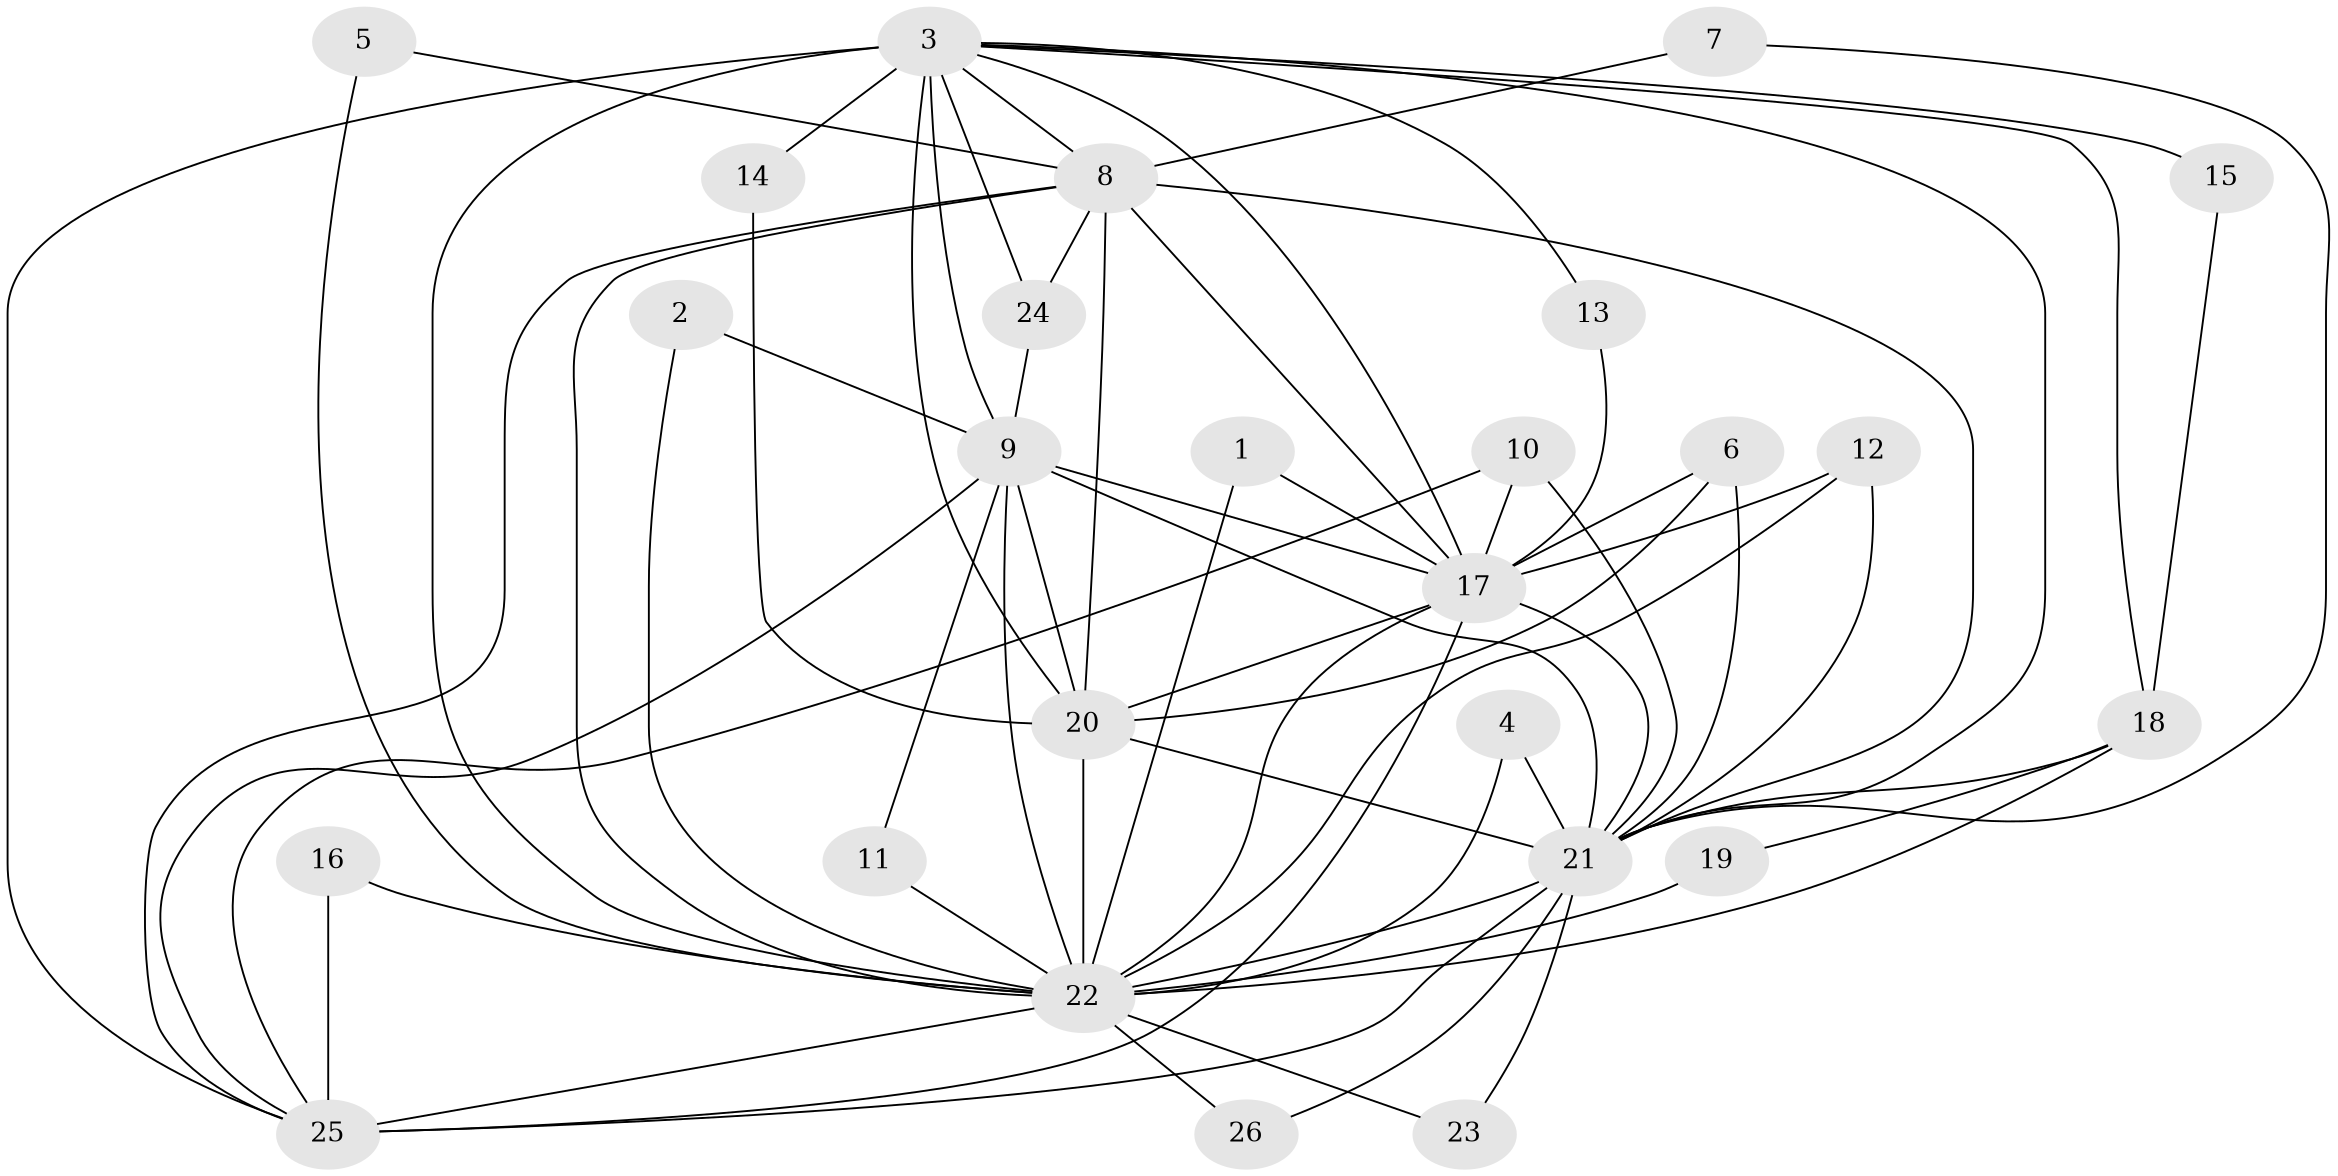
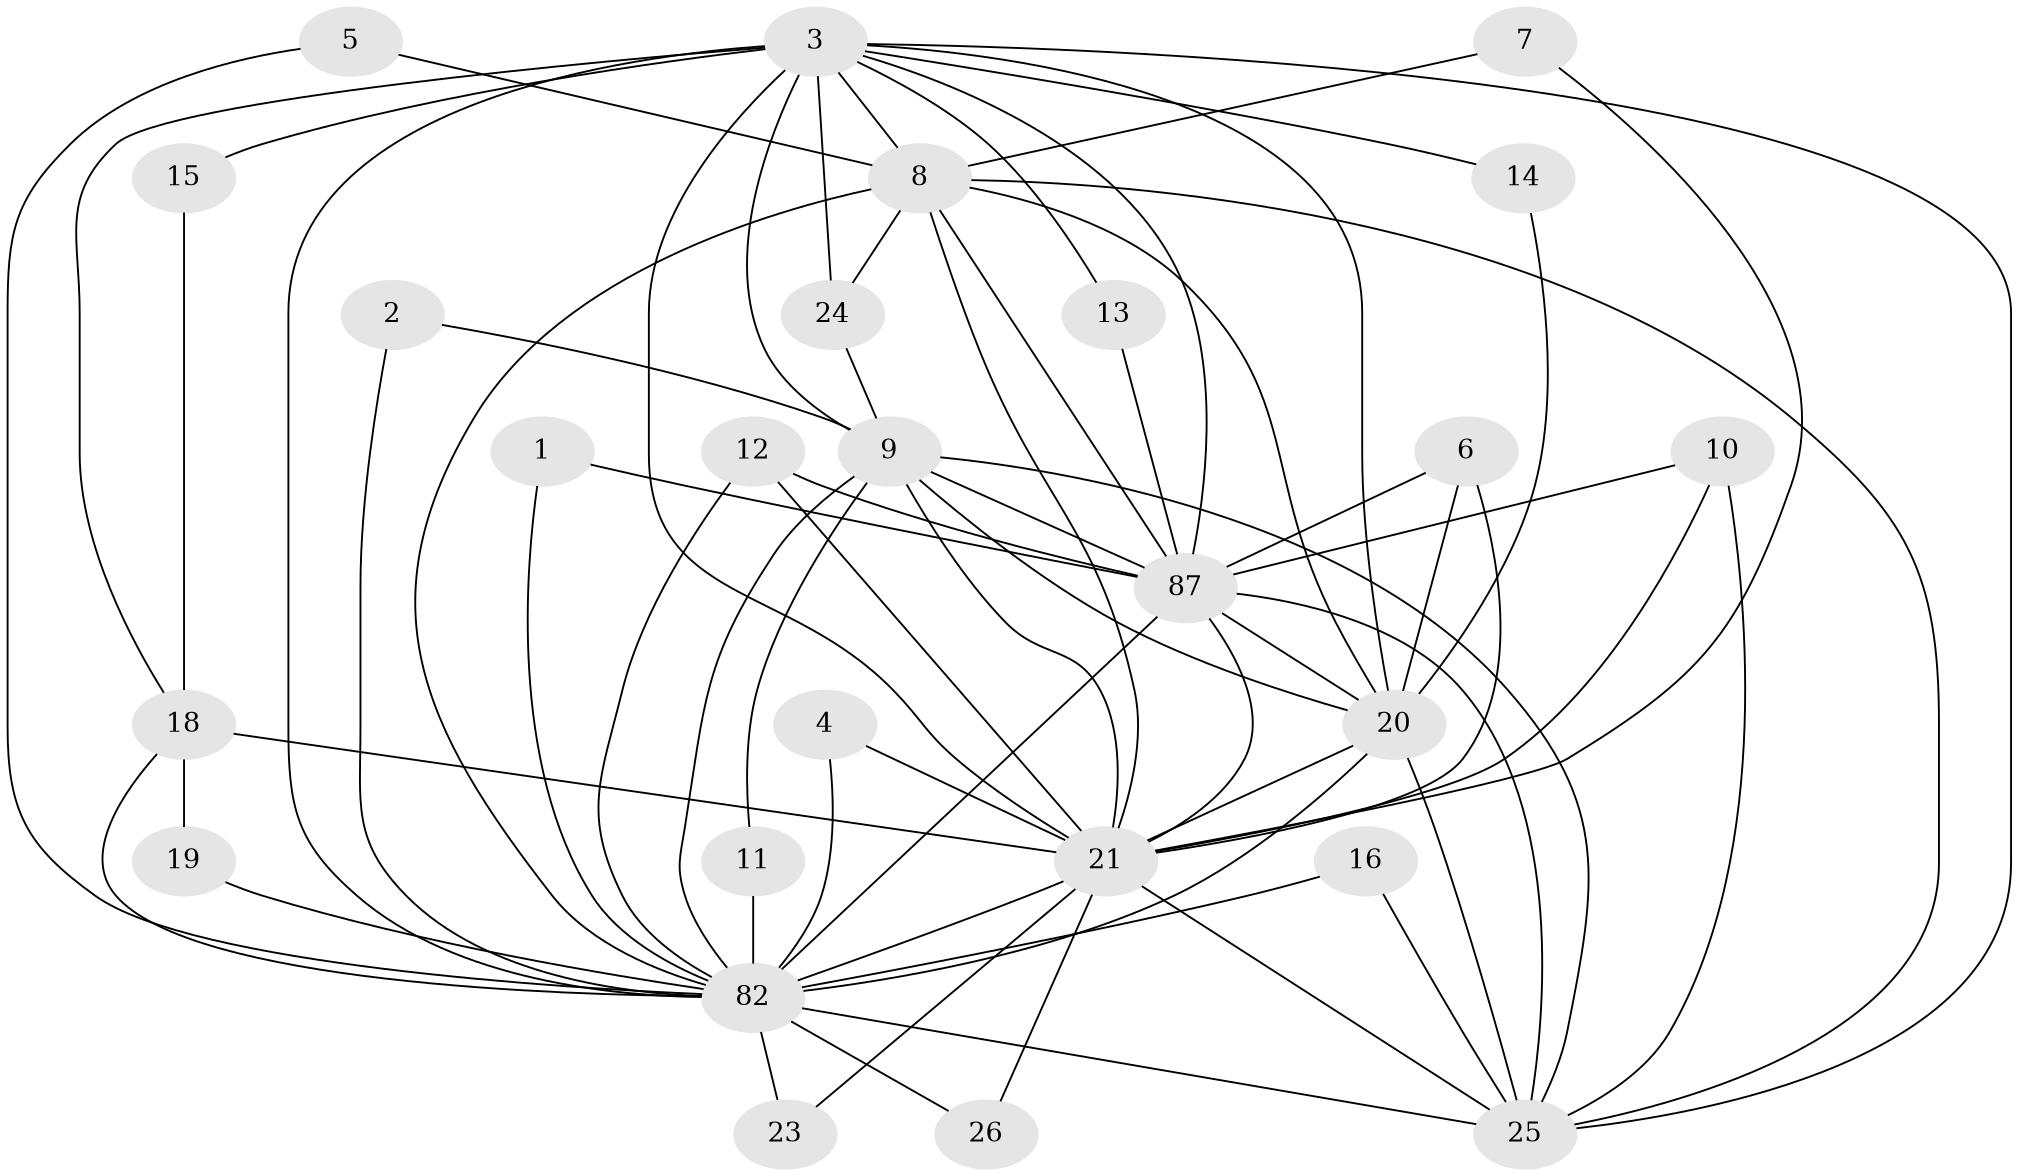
node "17": label "17" -> "87"
edge "20" -- "25": added
node "22": label "22" -> "82"
